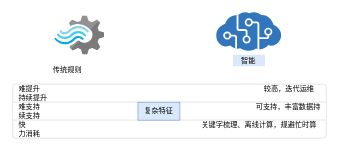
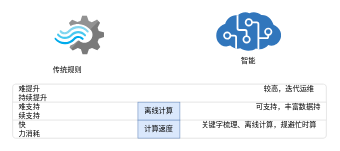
node "智能": fillcolor #dae8fc -> #ffffff
node "复杂特征": label "复杂特征" -> "离线计算"
node "计算速度": added
